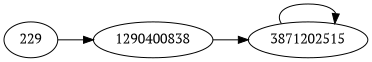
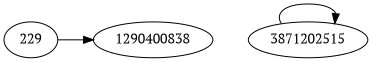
edge "1290400838" -> "3871202515": removed
